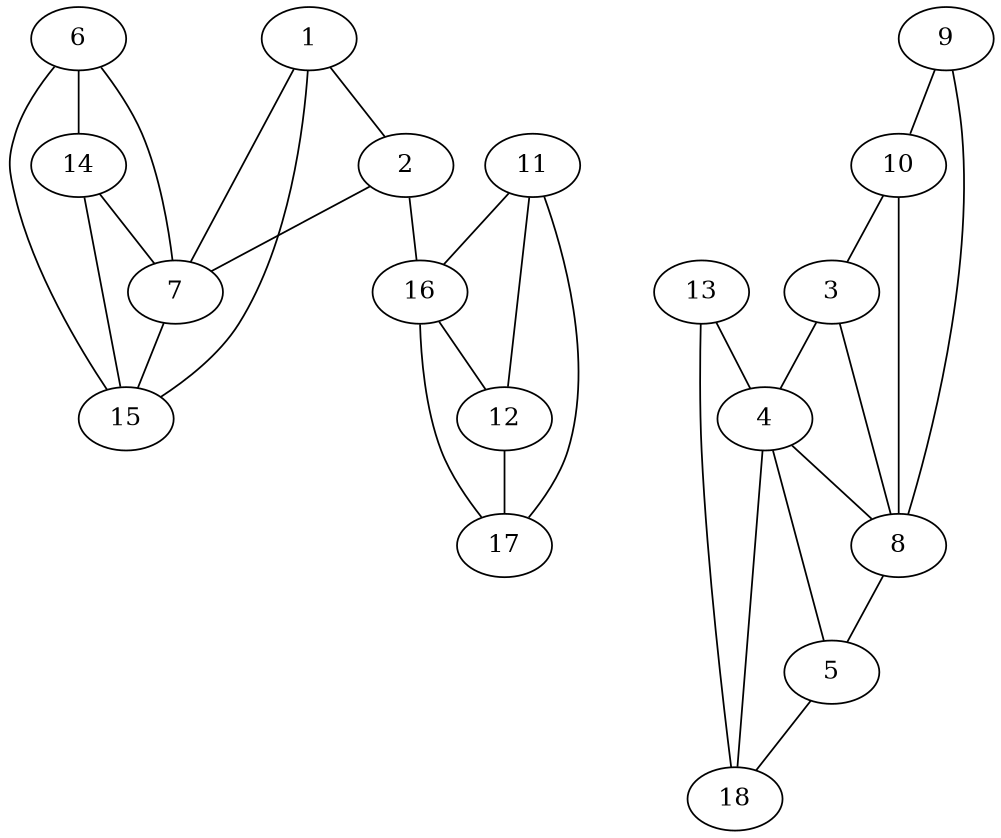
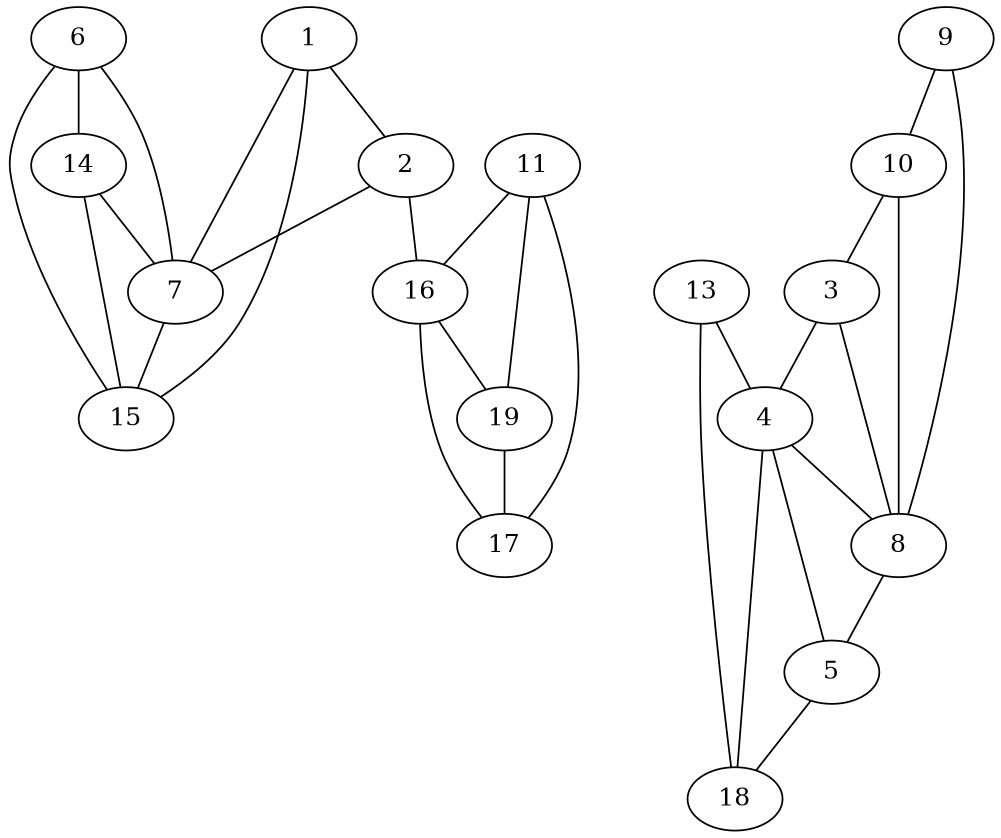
node "12": label "12" -> "19"
